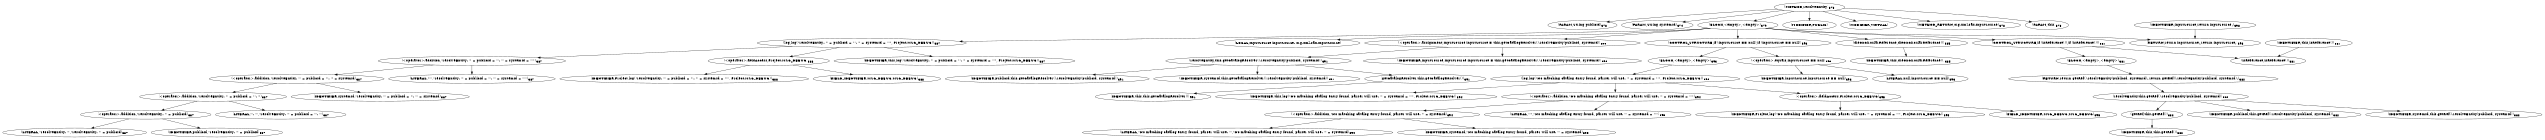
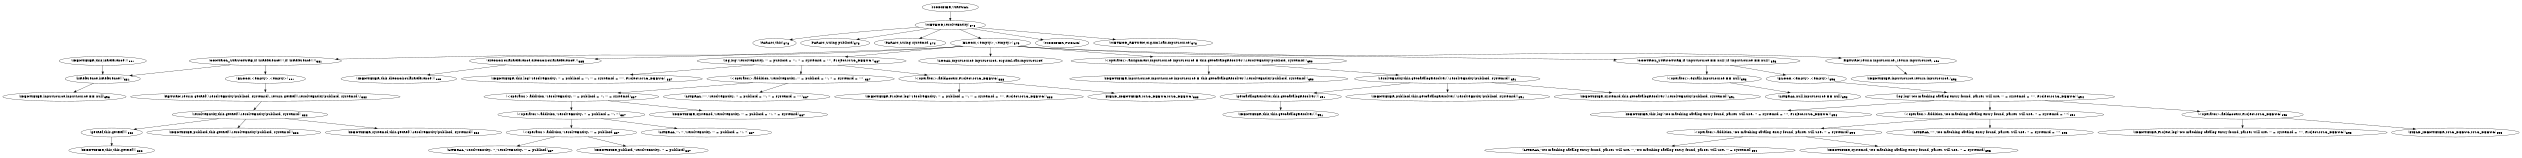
edge "(METHOD,resolveEntity)" -> "(MODIFIER,VIRTUAL)": reversed
edge "(IDENTIFIER,inputSource,return inputSource;)" -> "(RETURN,return inputSource;,return inputSource;)": reversed
edge "(<operator>.equals,inputSource == null)" -> "(IDENTIFIER,inputSource,inputSource == null)": now "(isReference,isReference())" -> "(IDENTIFIER,inputSource,inputSource == null)"
